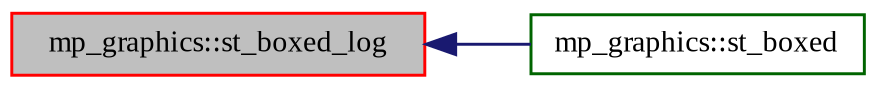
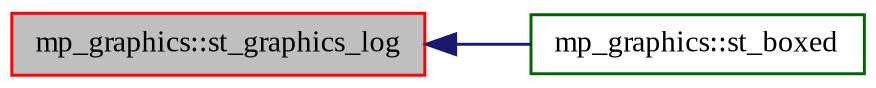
node "mp_graphics::st_boxed_log": label "mp_graphics::st_boxed_log" -> "mp_graphics::st_graphics_log"
